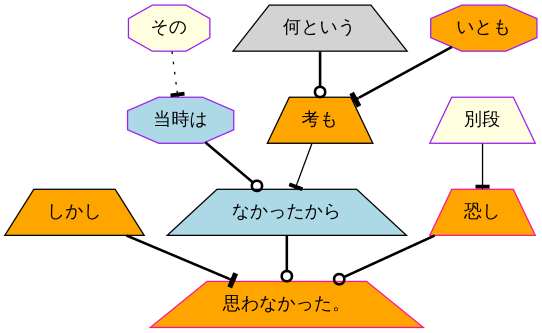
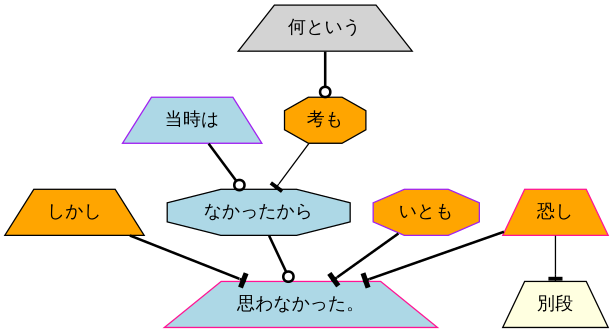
node "その": removed
edge "いとも" -> "考も": now "いとも" -> "思わなかった。"
node "当時は": shape octagon -> trapezium
node "考も": shape trapezium -> octagon
node "別段": color purple -> black
edge "別段" -> "恐し": reversed
node "なかったから": shape trapezium -> octagon
edge "恐し" -> "思わなかった。": arrowhead odot -> tee
node "思わなかった。": fillcolor orange -> lightblue
